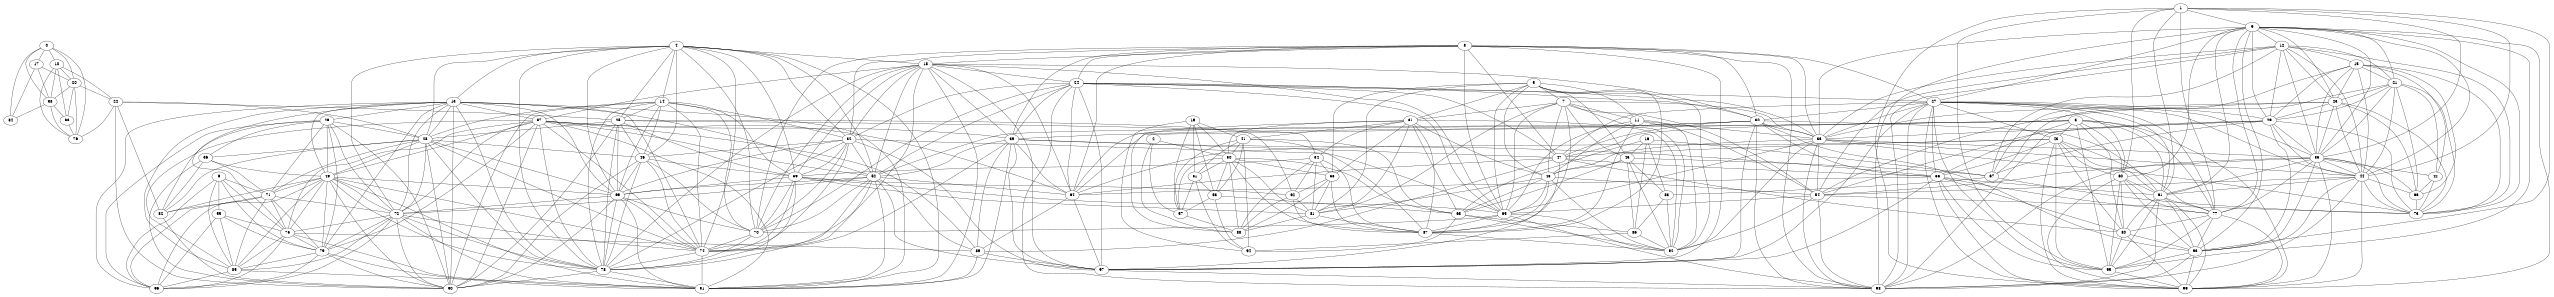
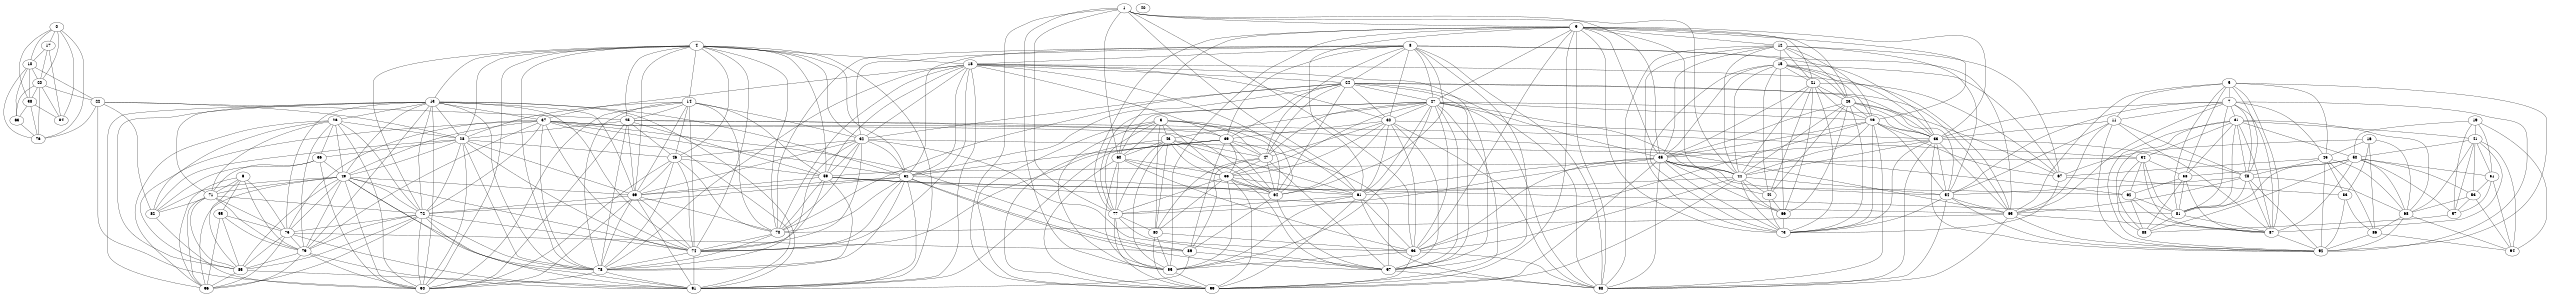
node "40": added
edge "12" -- "33": now "15" -- "33"
edge "17" -- "38": now "17" -- "10"
edge "20" -- "84": added
edge "5" -- "31": removed
edge "3" -- "52": now "8" -- "52"
edge "23" -- "67": added
node "2": removed
edge "23" -- "42": added
edge "19" -- "53": removed
edge "28" -- "71": now "13" -- "71"
edge "27" -- "93": added
edge "60" -- "80": now "60" -- "56"
edge "61" -- "80": removed
edge "37" -- "90": now "4" -- "90"
edge "44" -- "98": now "44" -- "42"
